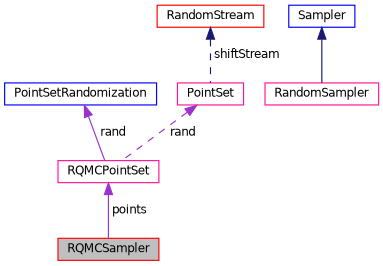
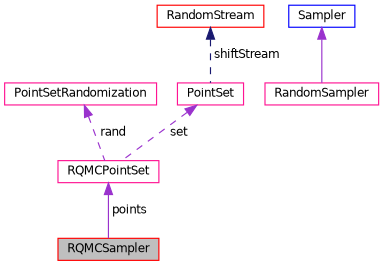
edge "RandomSampler" -> "Sampler": color midnightblue -> darkorchid3
node "PointSetRandomization": color blue -> deeppink
edge "RQMCPointSet" -> "PointSet": label " rand" -> " set"
edge "RQMCPointSet" -> "PointSetRandomization": style solid -> dashed
